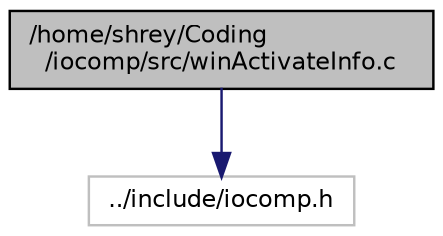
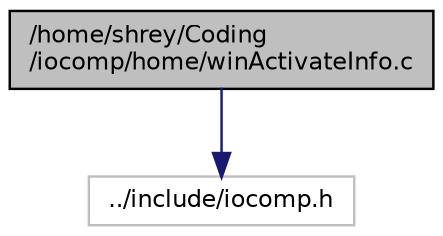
node "/home/shrey/Coding /iocomp/src/winActivateInfo.c": label "/home/shrey/Coding /iocomp/src/winActivateInfo.c" -> "/home/shrey/Coding /iocomp/home/winActivateInfo.c"
